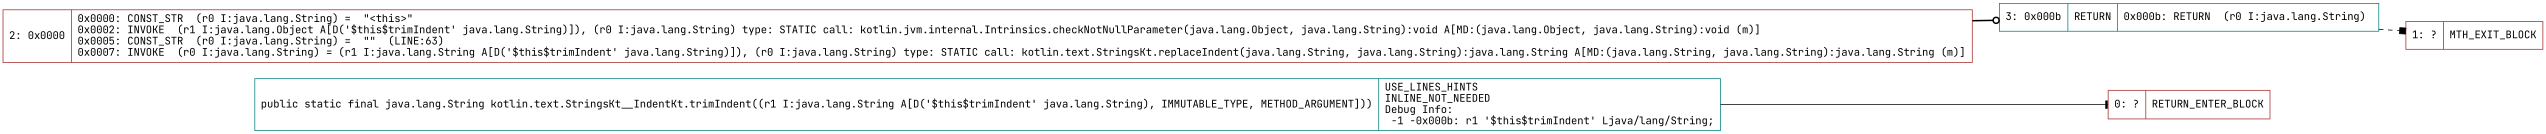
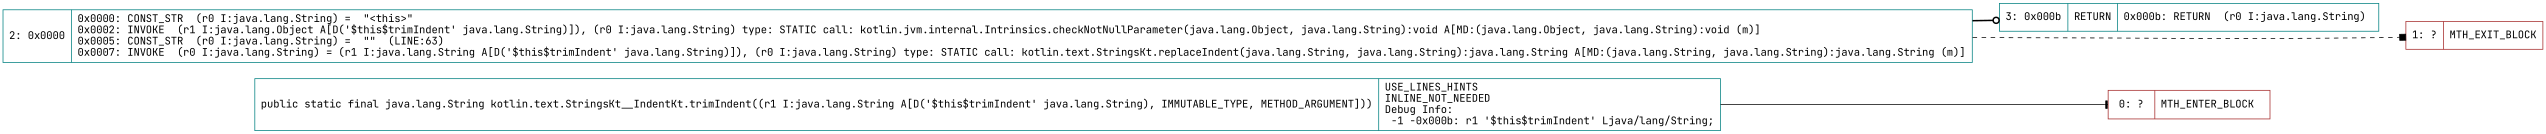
edge "3: 0x000b" -> "1: ?": now "2: 0x0000" -> "1: ?"
node "2: 0x0000": color brown -> teal
node "0: ?": text "RETURN_ENTER_BLOCK" -> "MTH_ENTER_BLOCK"
